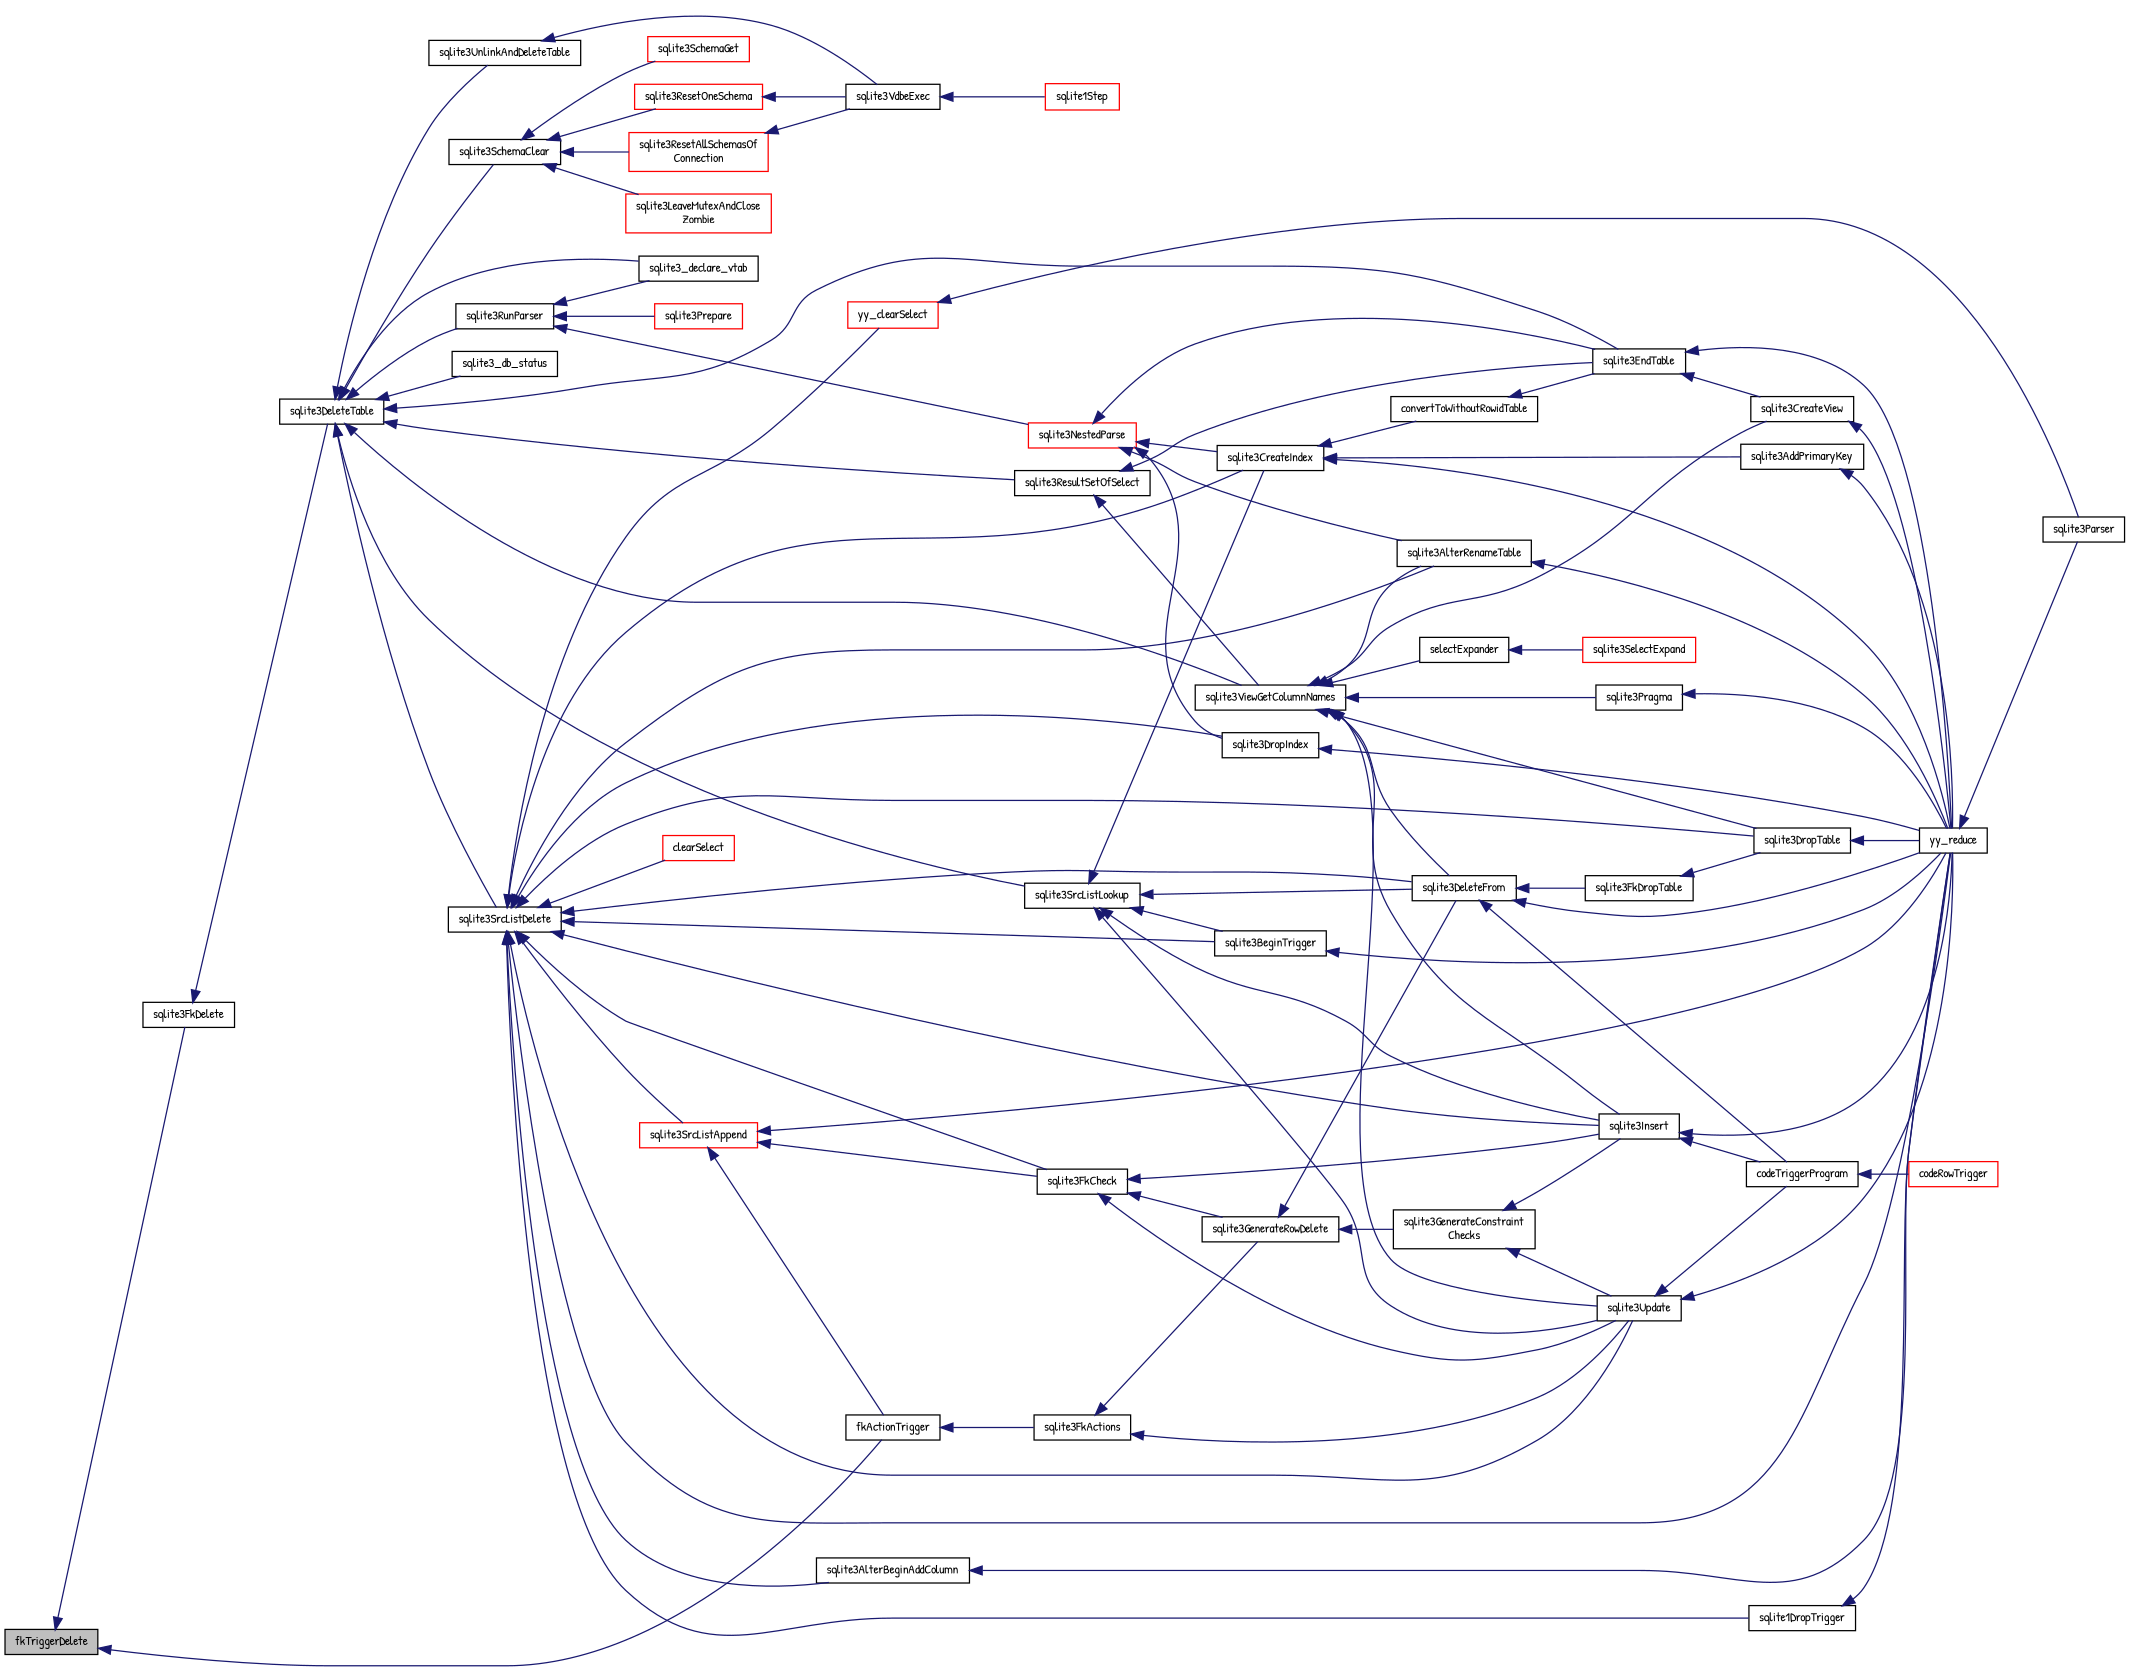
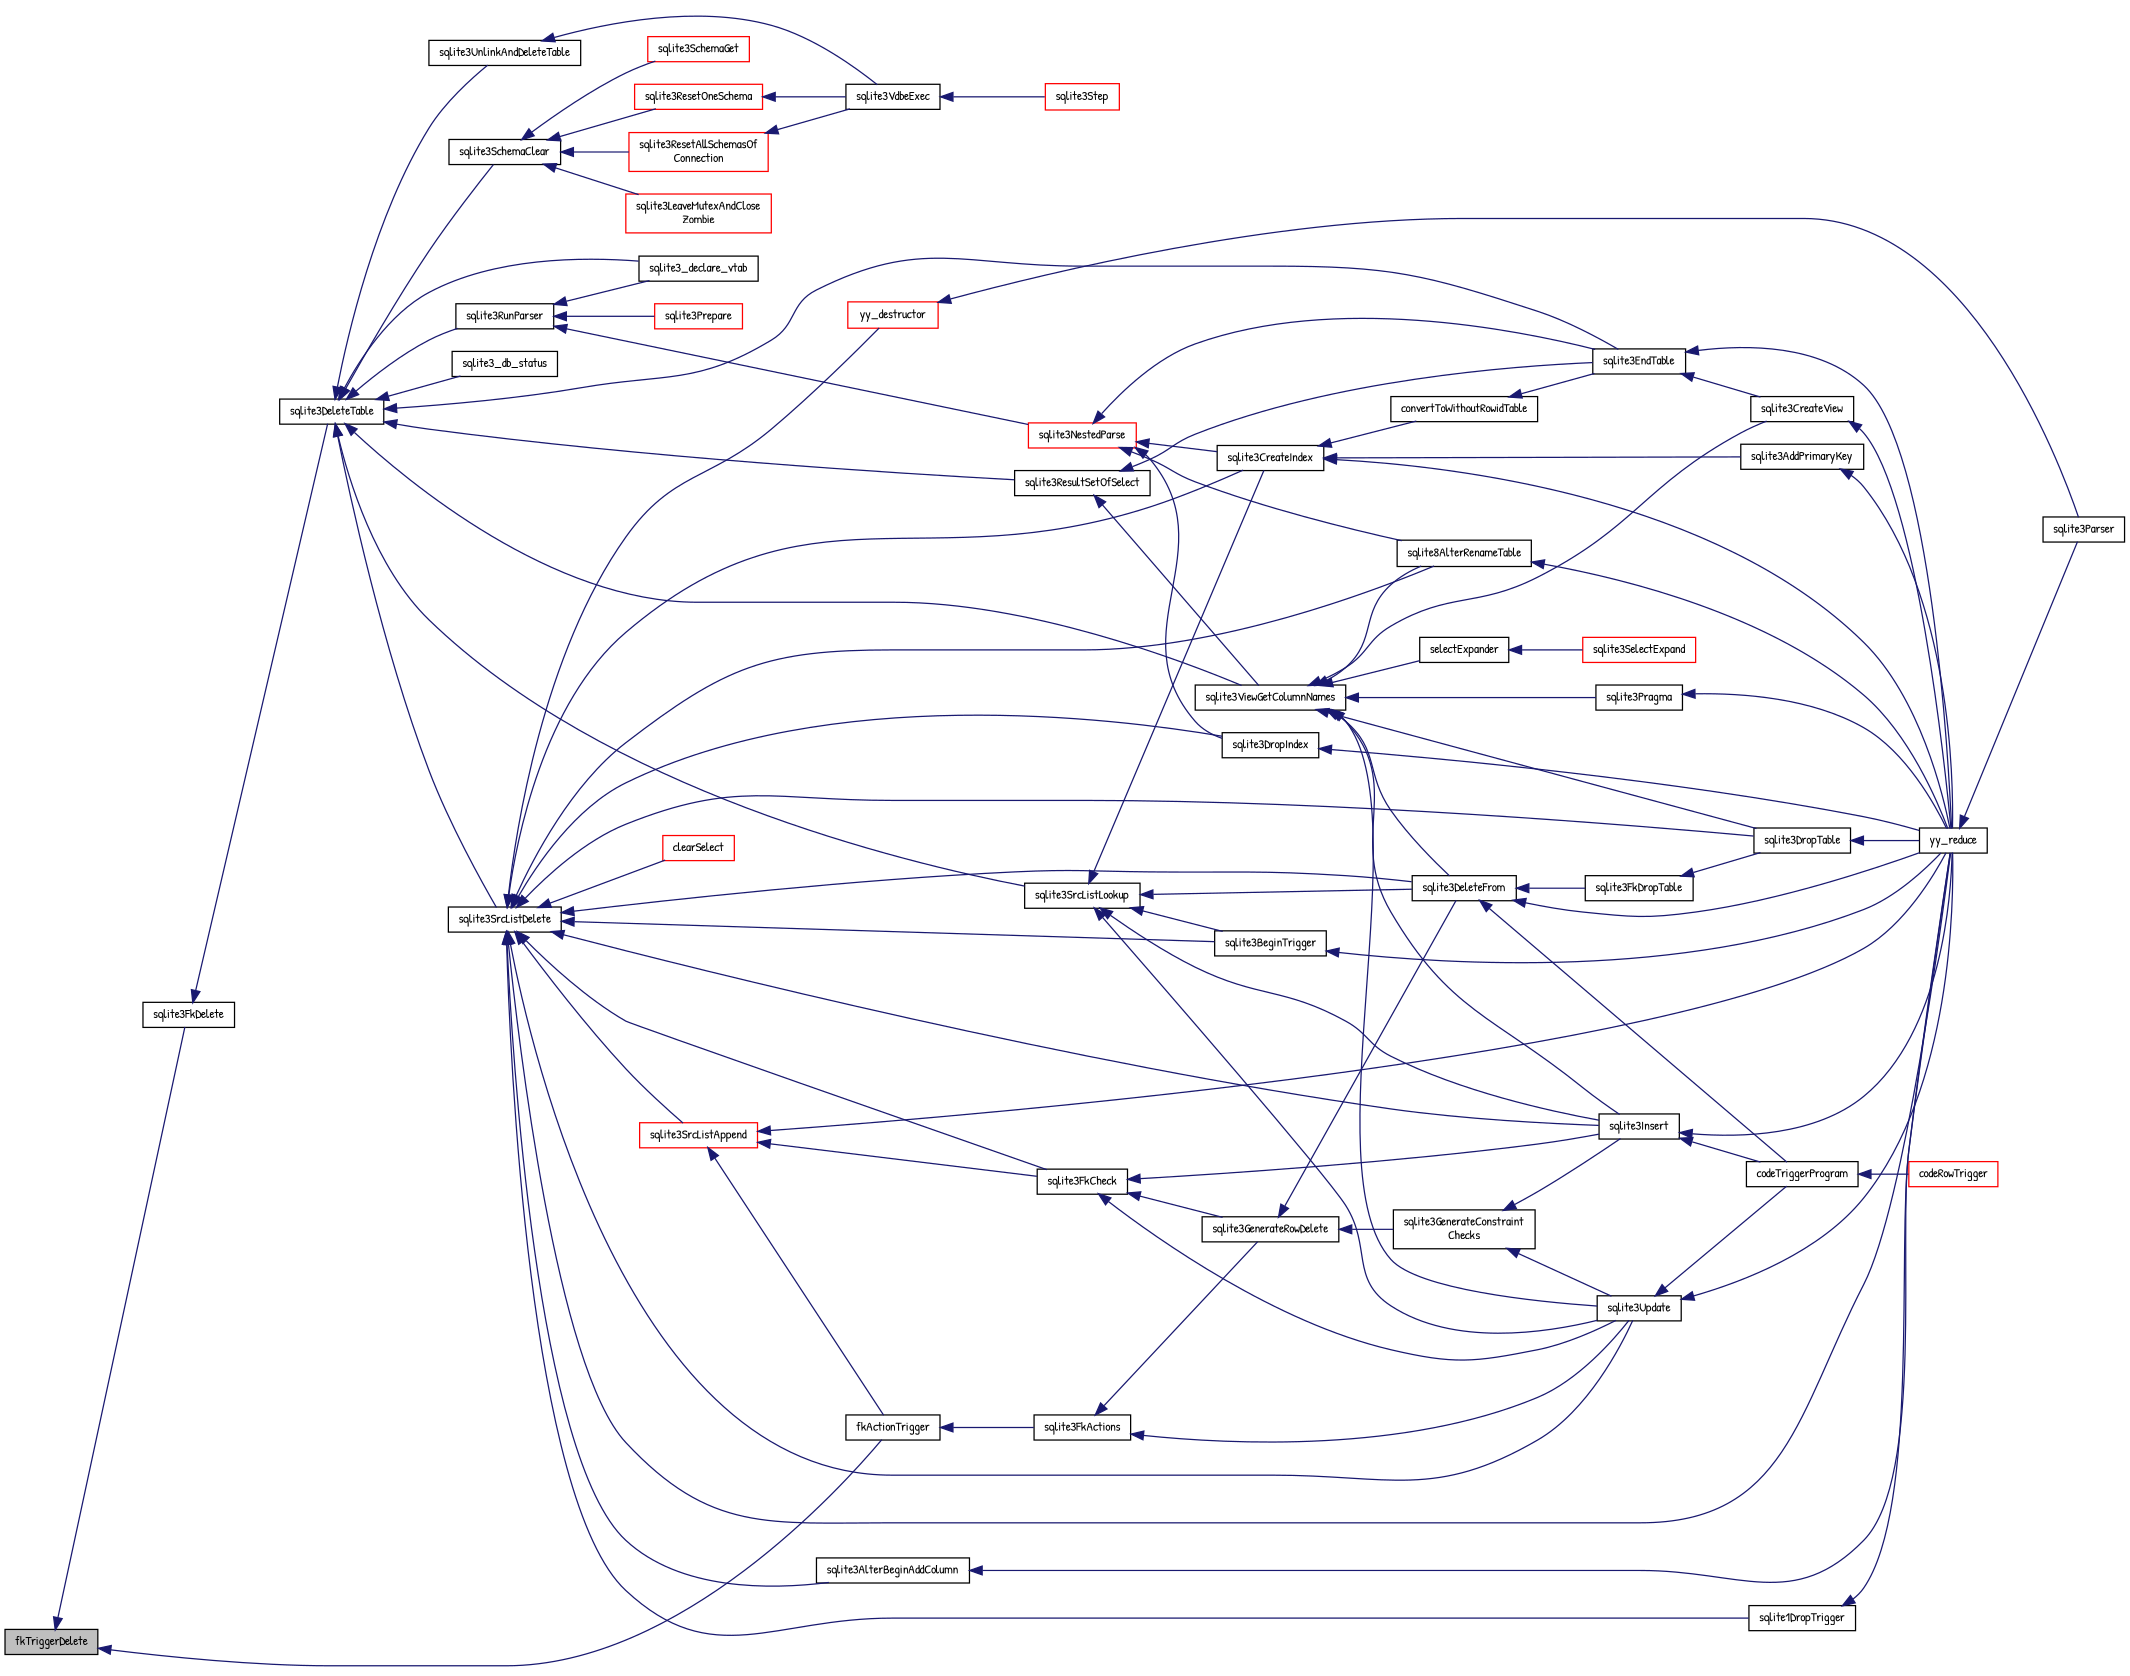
node "sqlite1Step": label "sqlite1Step" -> "sqlite3Step"
node "yy_clearSelect": label "yy_clearSelect" -> "yy_destructor"
node "sqlite3AlterRenameTable": label "sqlite3AlterRenameTable" -> "sqlite8AlterRenameTable"
